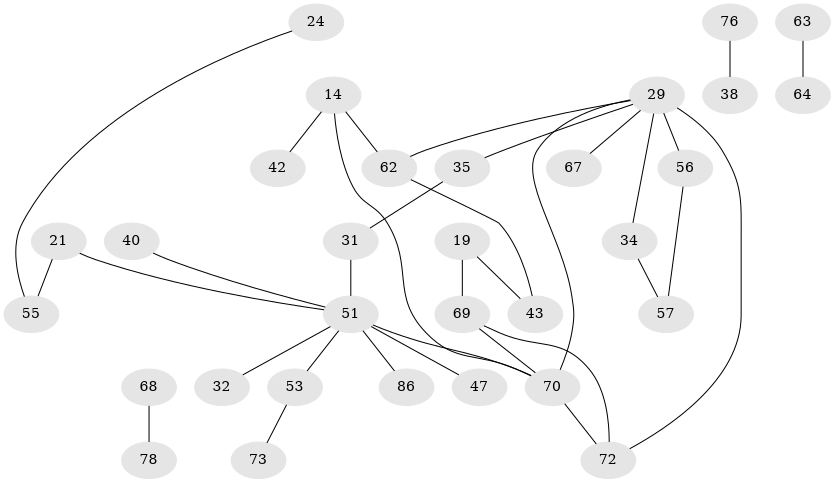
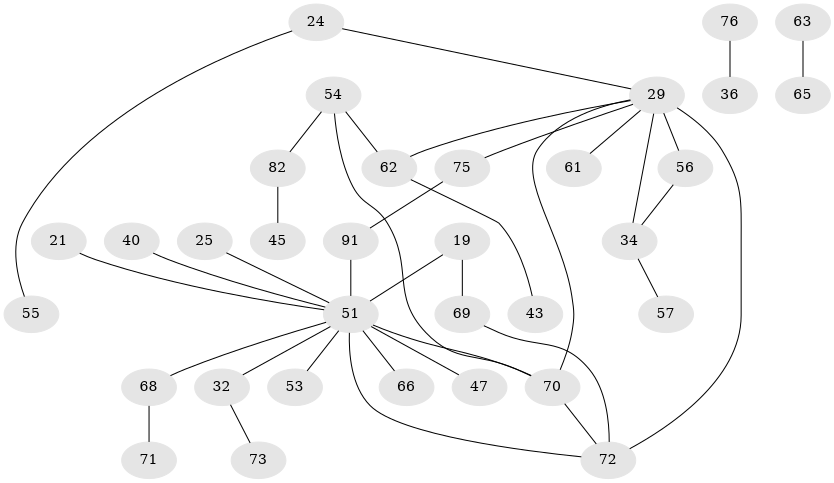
edge "24" -- "29": added
node "14": label "14" -> "54"
node "38": label "38" -> "36"
node "64": label "64" -> "65"
node "42": label "42" -> "82"
node "35": label "35" -> "75"
node "67": label "67" -> "61"
node "25": added
node "45": added
node "31": label "31" -> "91"
edge "56" -- "57": now "56" -- "34"
edge "21" -- "55": removed
edge "19" -- "43": now "19" -- "51"
edge "51" -- "68": added
edge "69" -- "70": removed
node "86": label "86" -> "66"
edge "53" -- "73": now "32" -- "73"
edge "51" -- "72": added
node "78": label "78" -> "71"
